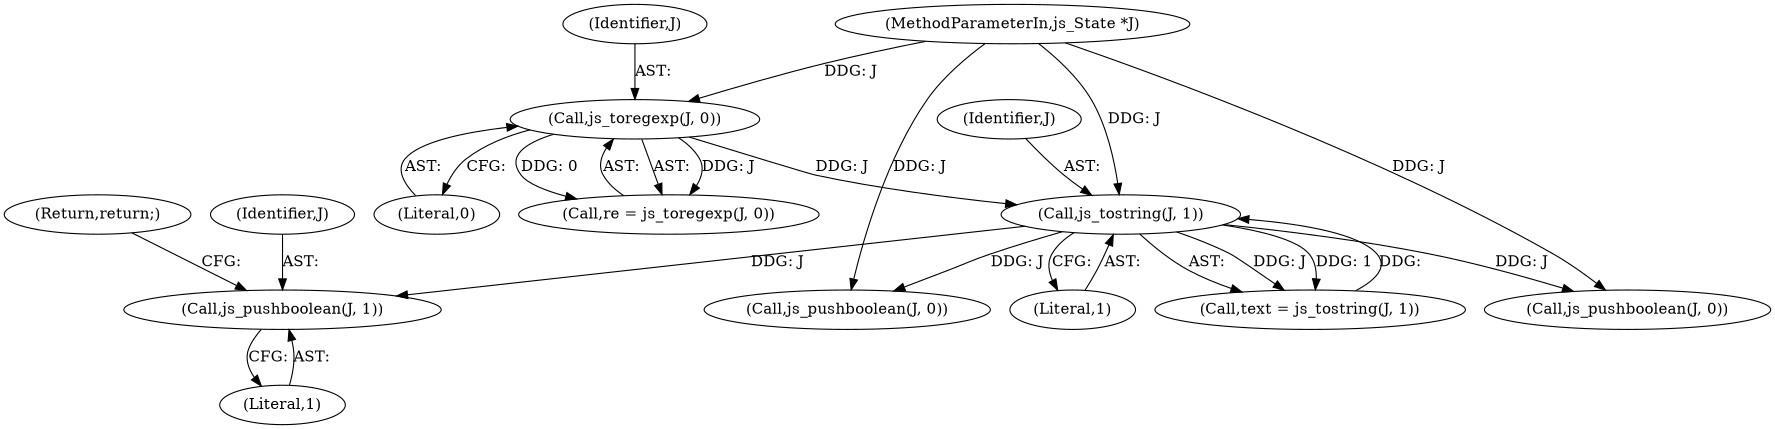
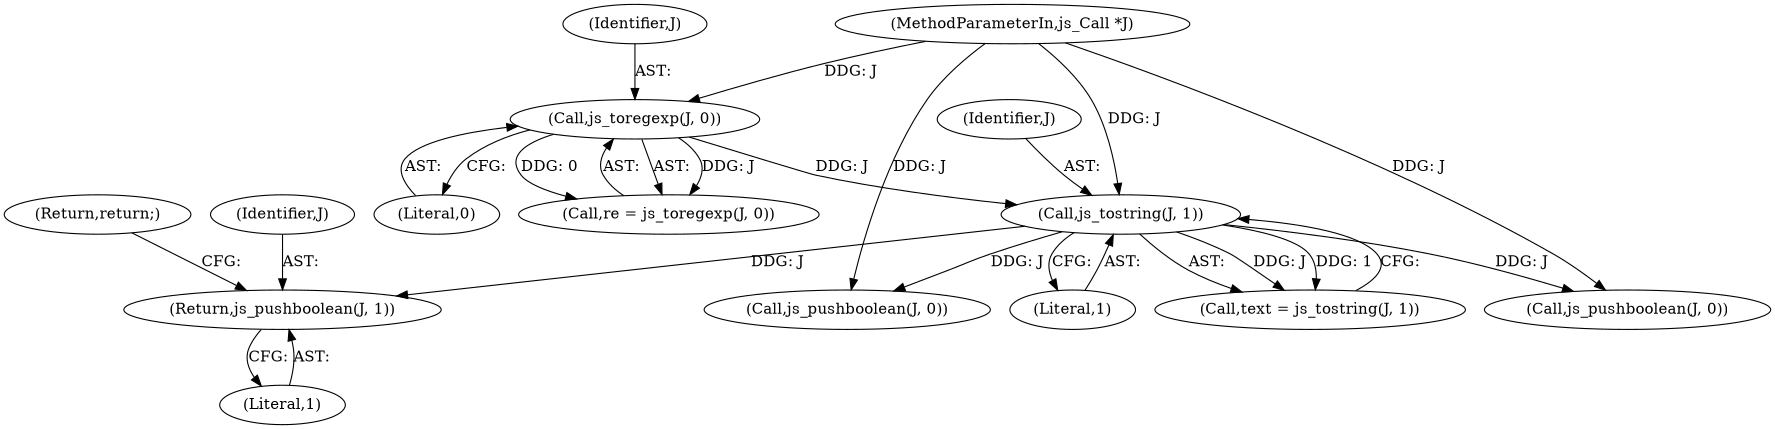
node "(MethodParameterIn,js_State *J)": label "(MethodParameterIn,js_State *J)" -> "(MethodParameterIn,js_Call *J)"
edge "(Call,text = js_tostring(J, 1))" -> "(Call,js_tostring(J, 1))": label "DDG: " -> "CFG: "
node "(Call,js_pushboolean(J, 1))": label "(Call,js_pushboolean(J, 1))" -> "(Return,js_pushboolean(J, 1))"
